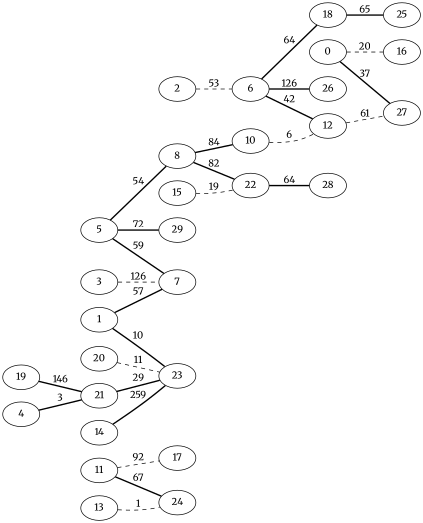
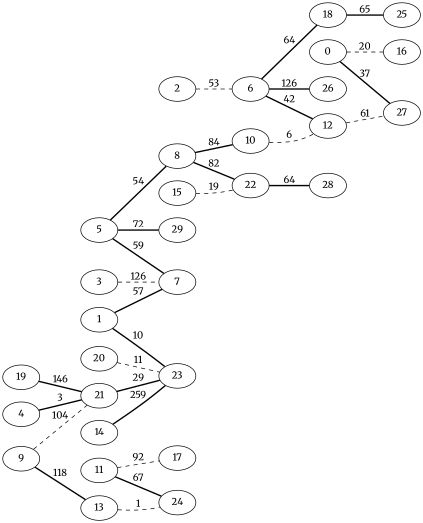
node "9": added
